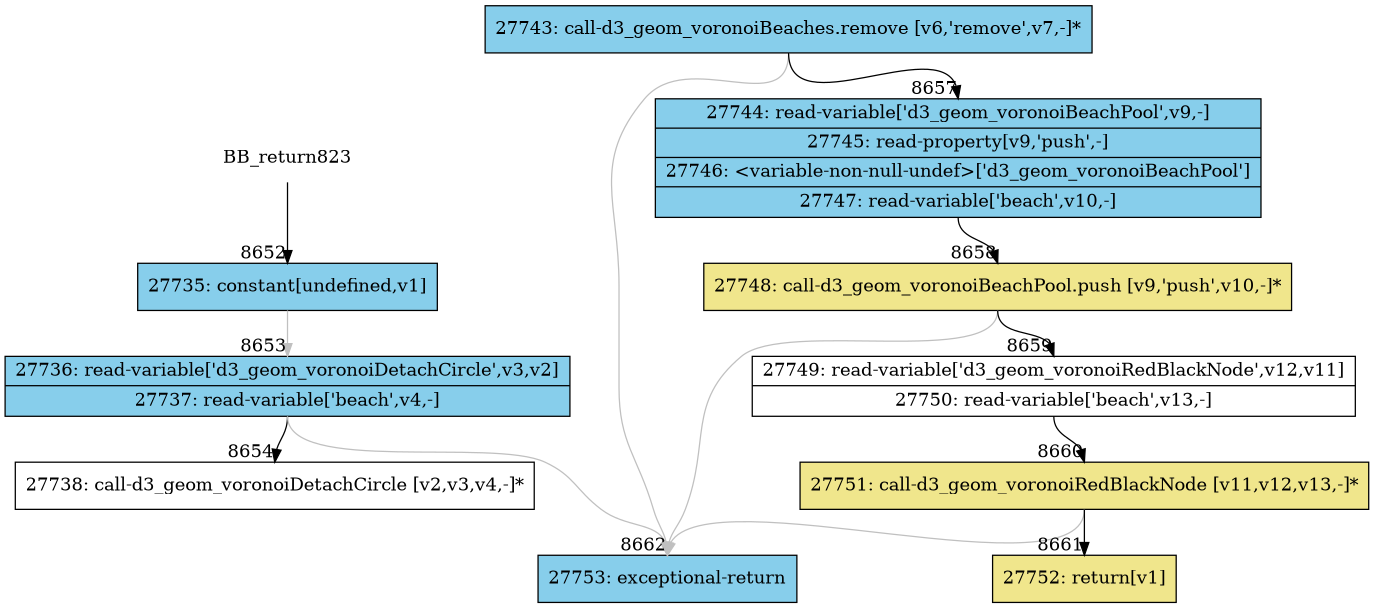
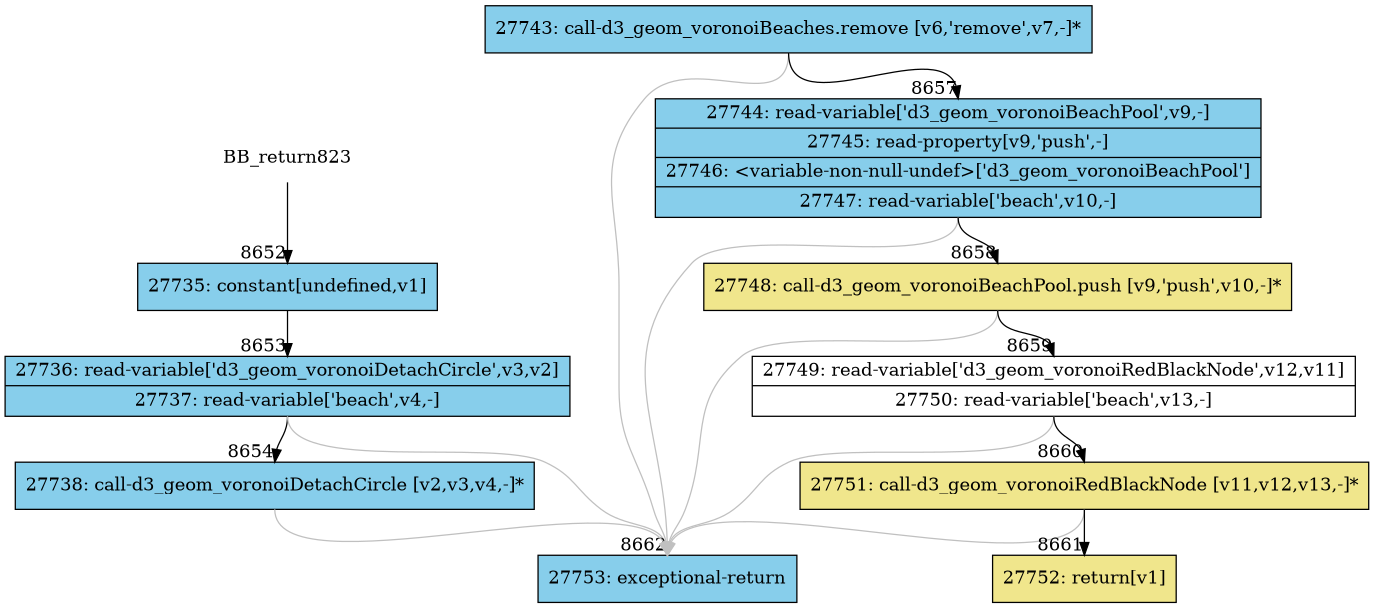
edge "27744: read-variable['d3_geom_voronoiBeachPool',v9,-]" -> "27753: exceptional-return": added
edge "27735: constant[undefined,v1]" -> "27736: read-variable['d3_geom_voronoiDetachCircle',v3,v2]": color gray -> black
edge "27749: read-variable['d3_geom_voronoiRedBlackNode',v12,v11]" -> "27753: exceptional-return": added
node "27738: call-d3_geom_voronoiDetachCircle [v2,v3,v4,-]*": fillcolor white -> skyblue
edge "27738: call-d3_geom_voronoiDetachCircle [v2,v3,v4,-]*" -> "27753: exceptional-return": added
